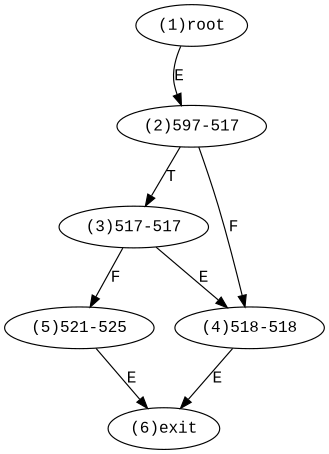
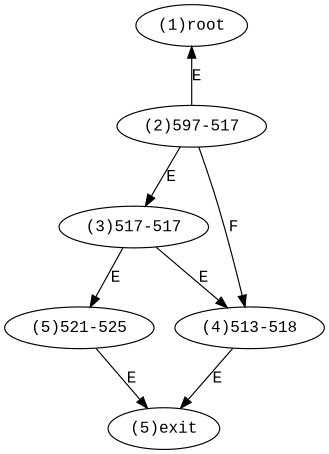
edge "(1)root" -> "(2)597-517": reversed
edge "(2)597-517" -> "(3)517-517": label "T" -> "E"
edge "(3)517-517" -> "(5)521-525": label "F" -> "E"
node "(4)518-518": label "(4)518-518" -> "(4)513-518"
node "(6)exit": label "(6)exit" -> "(5)exit"
